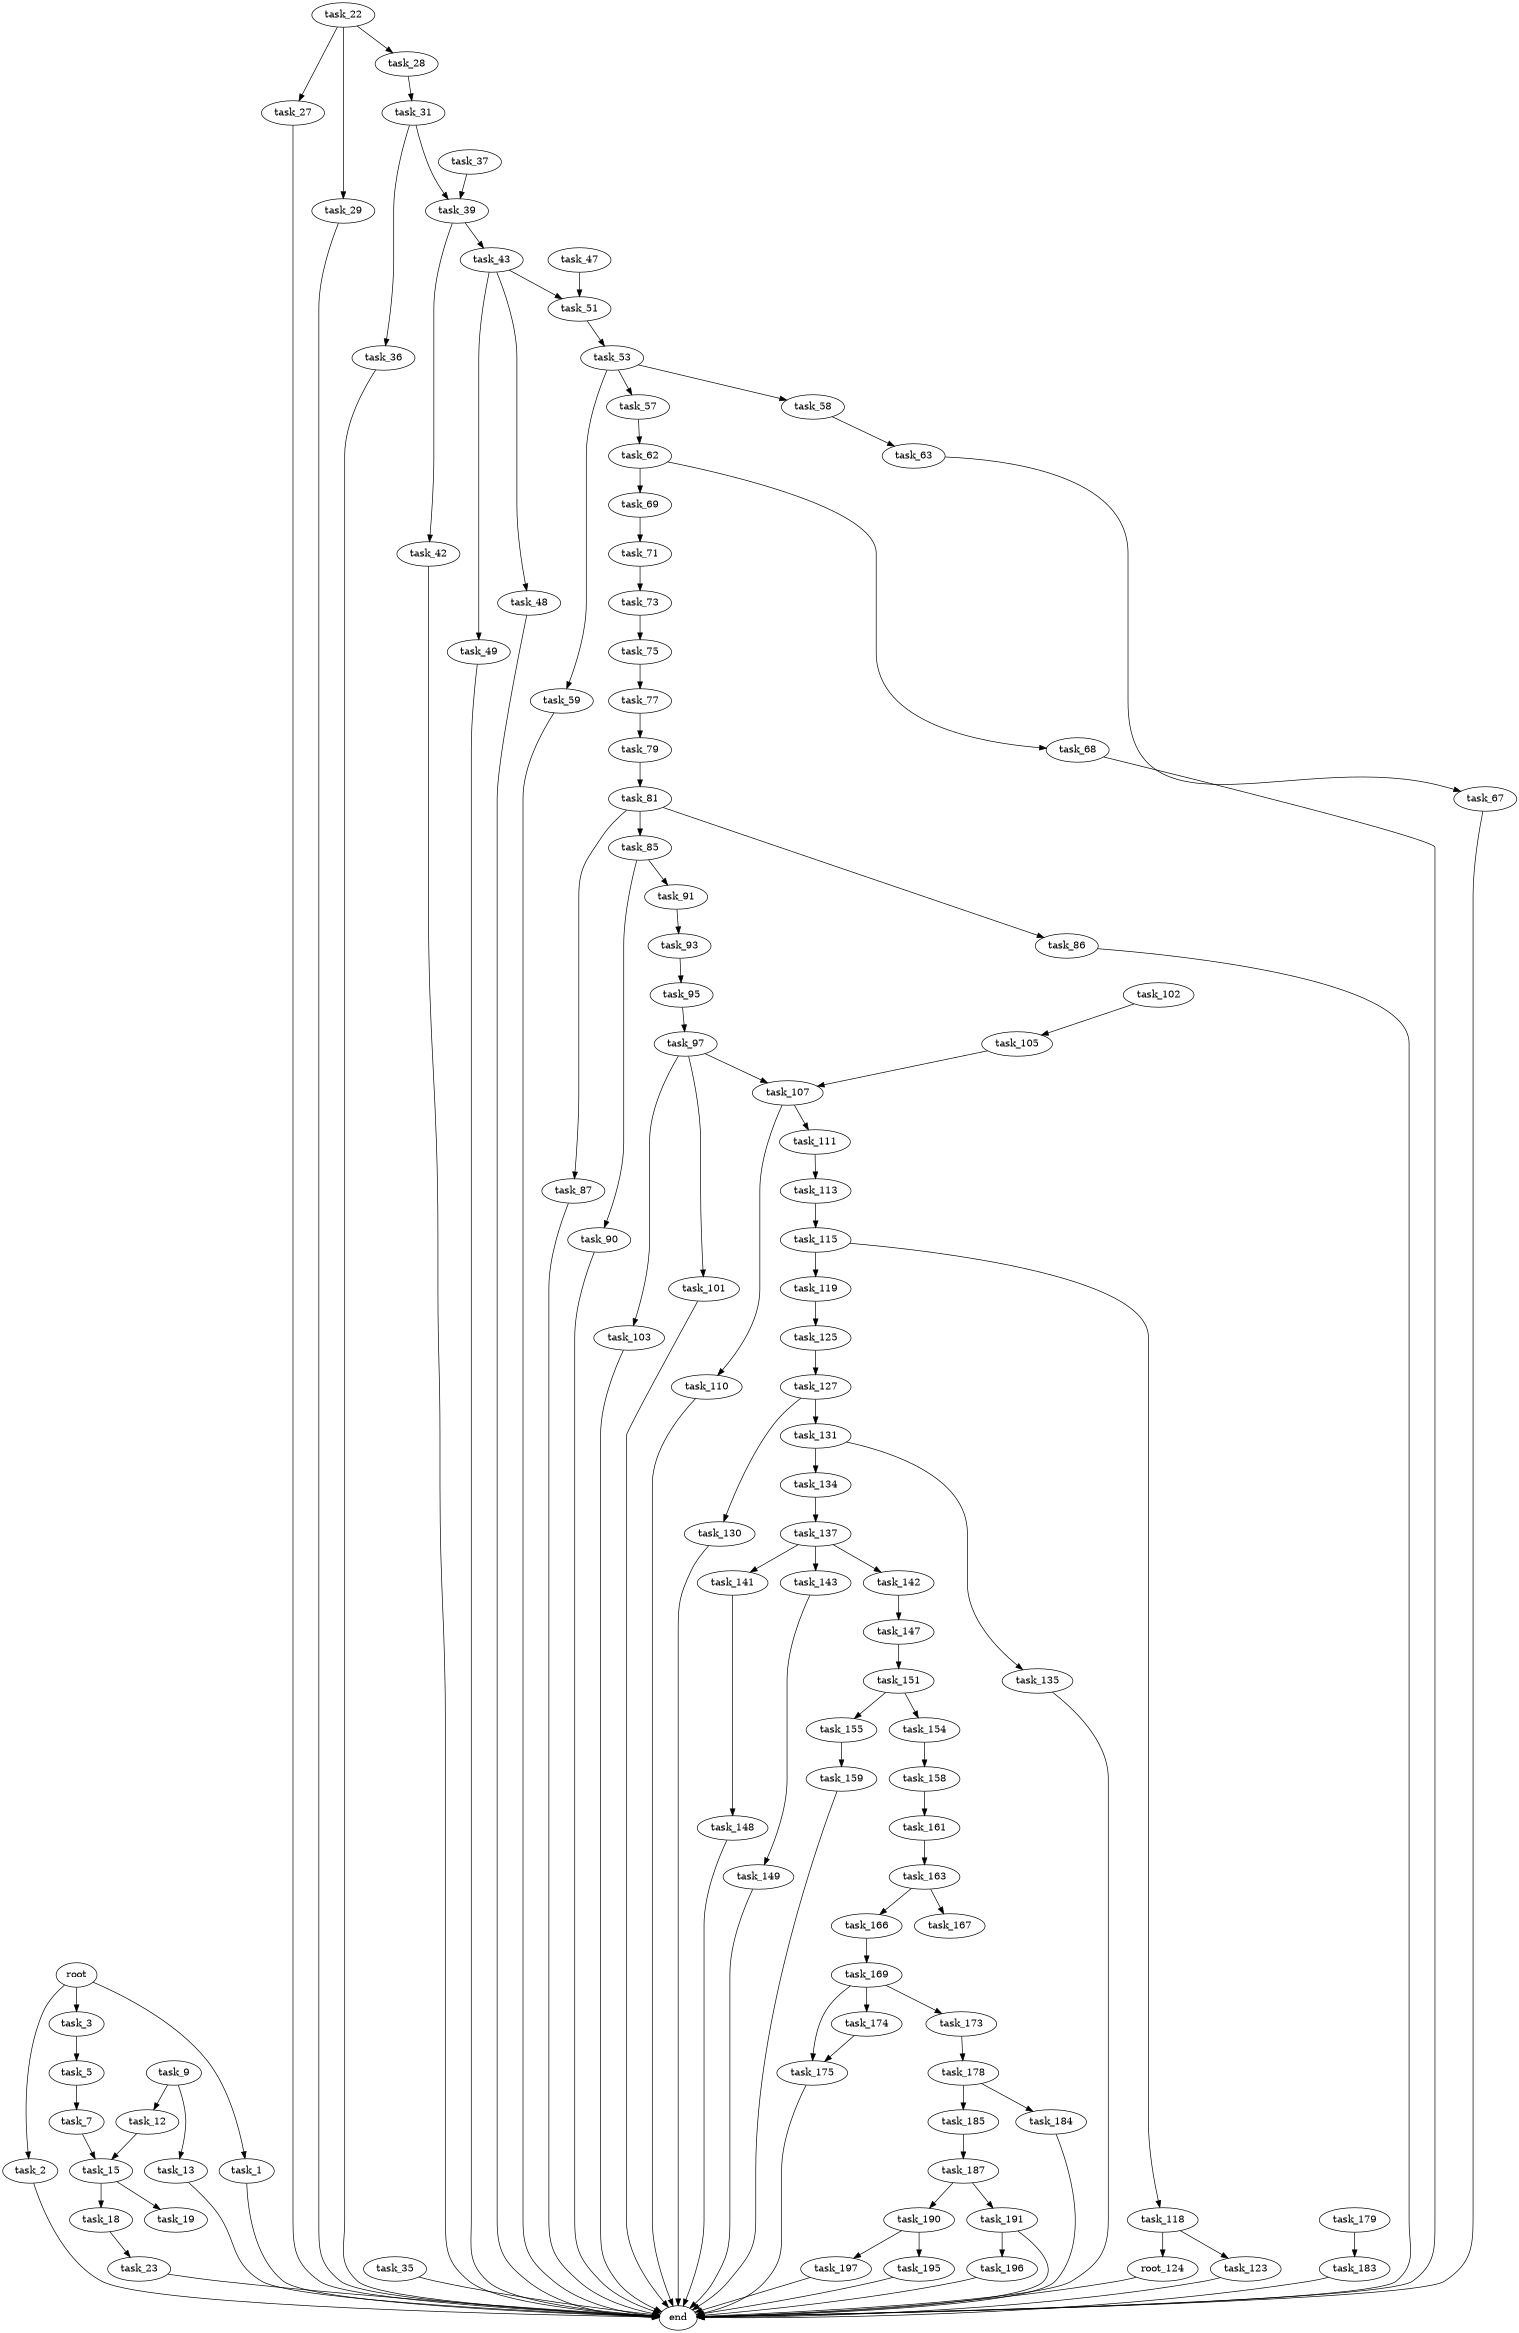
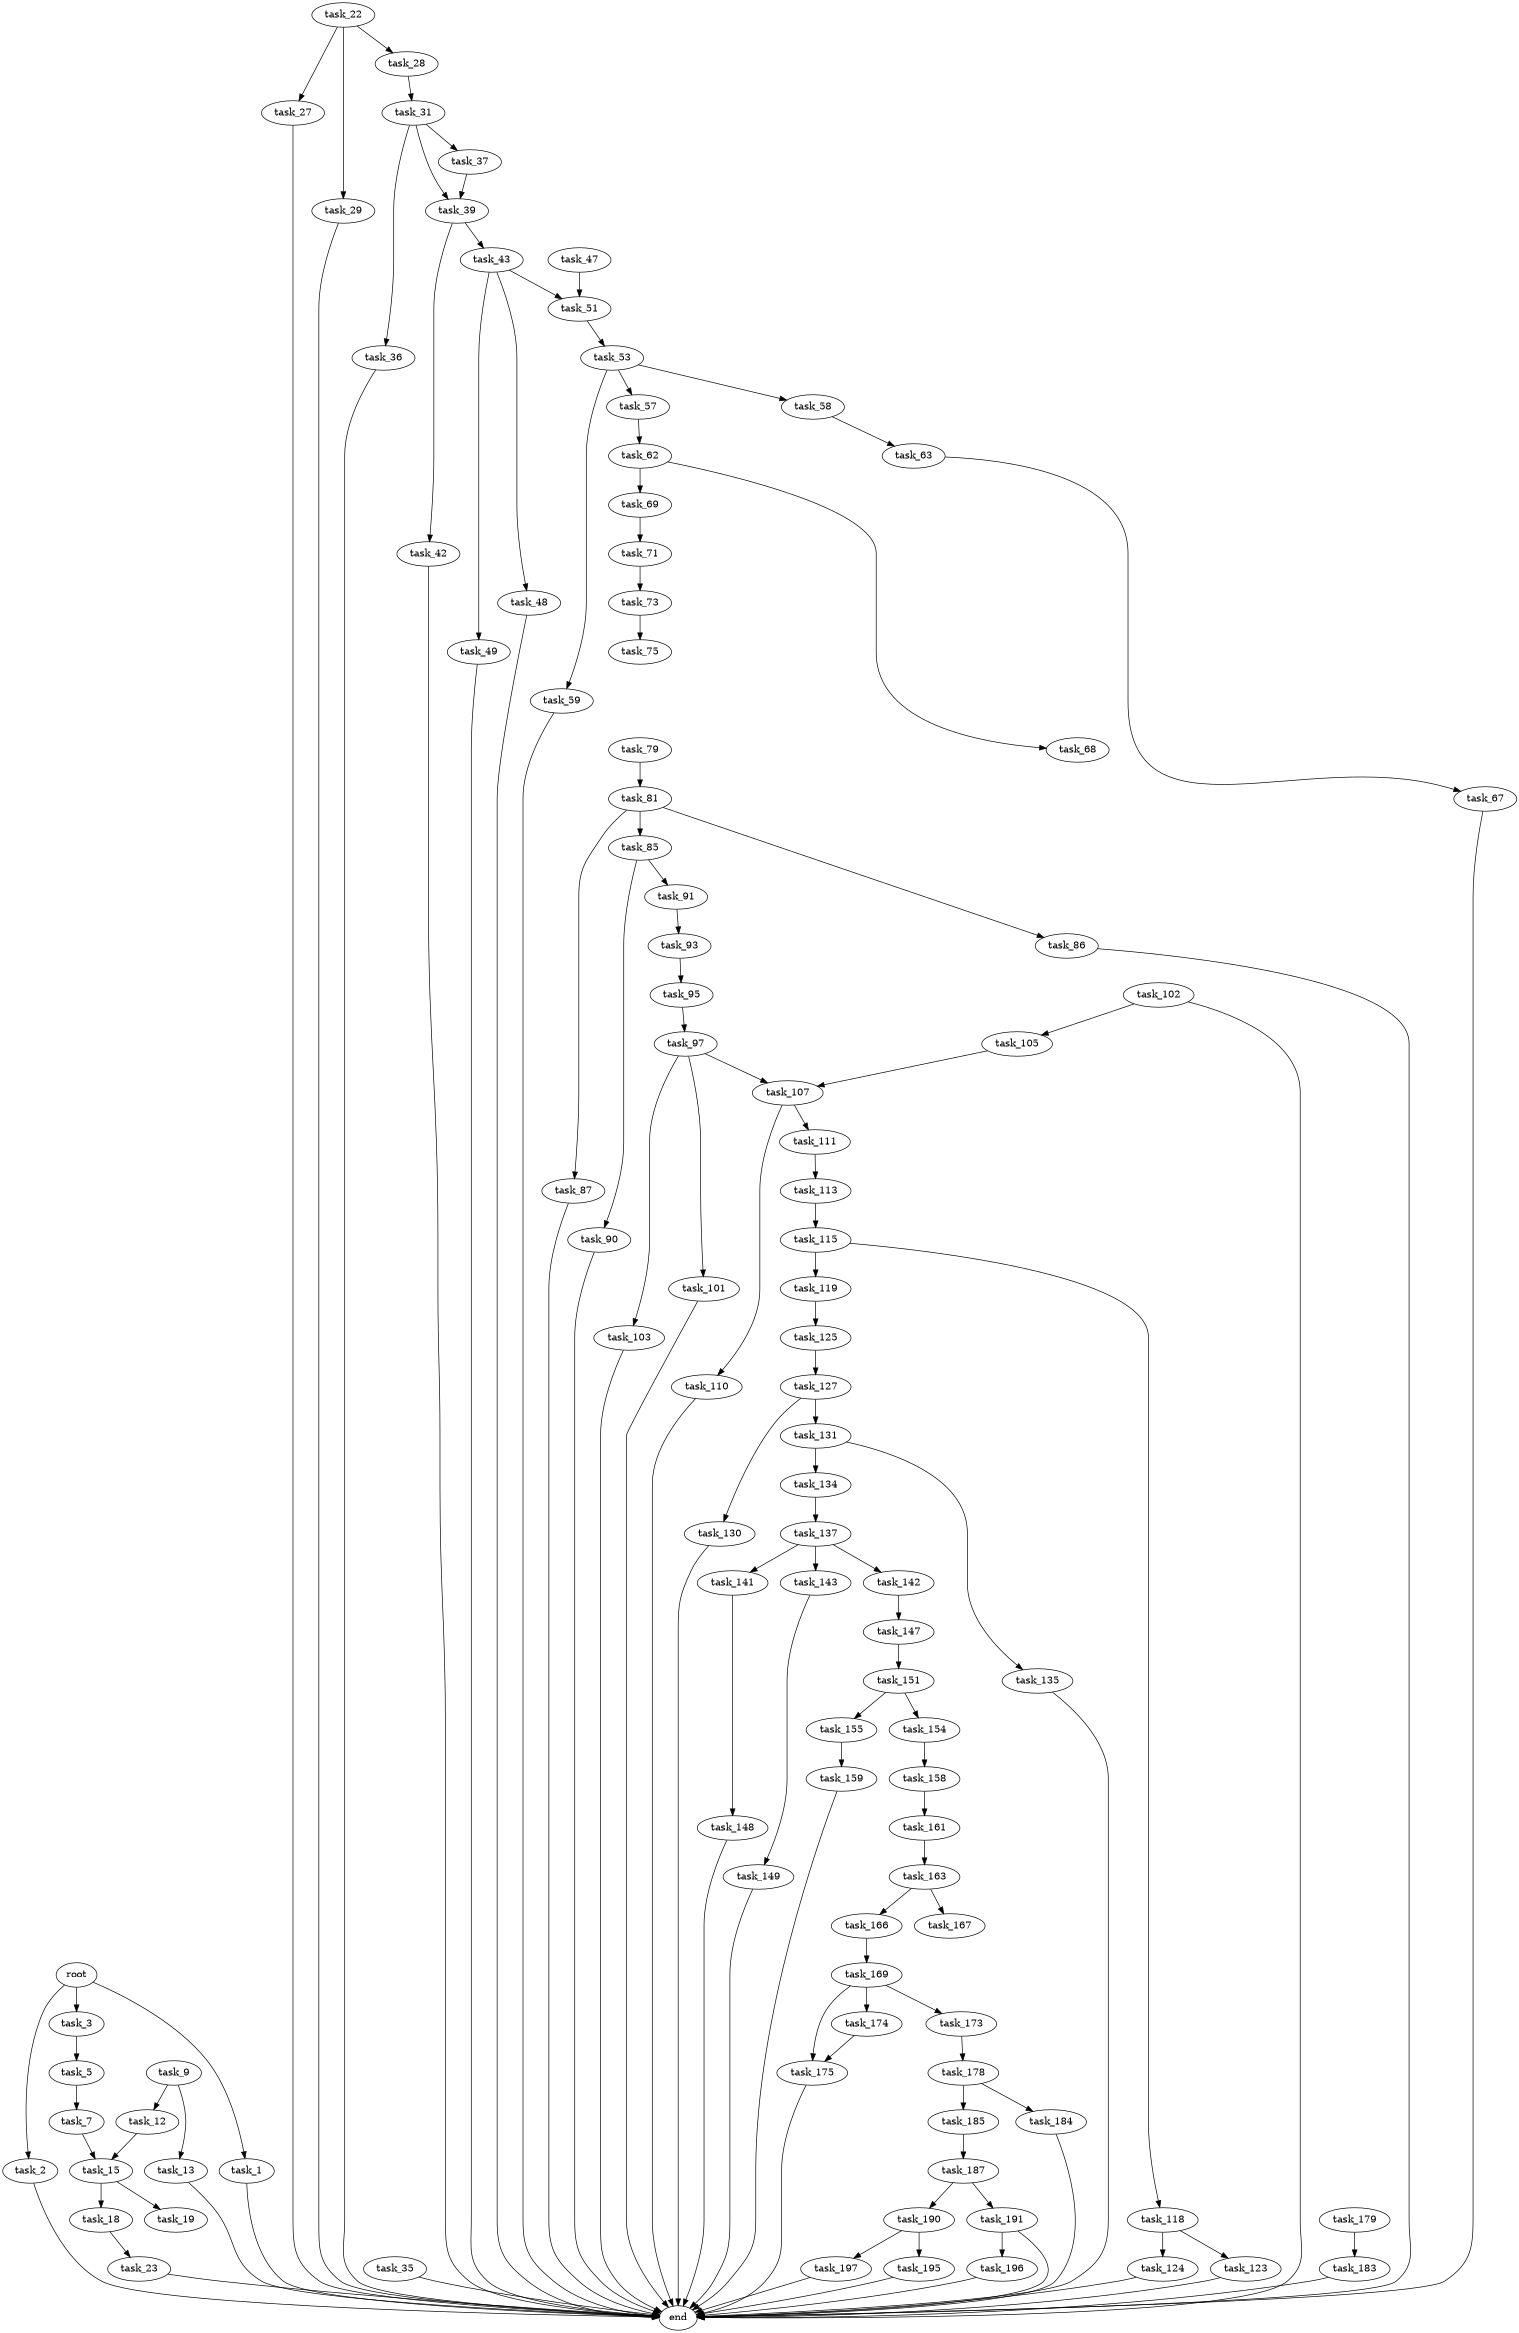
edge "task_31" -> "task_37": added
node "task_77": removed
edge "task_68" -> "end": now "task_102" -> "end"
node "root_124": label "root_124" -> "task_124"
